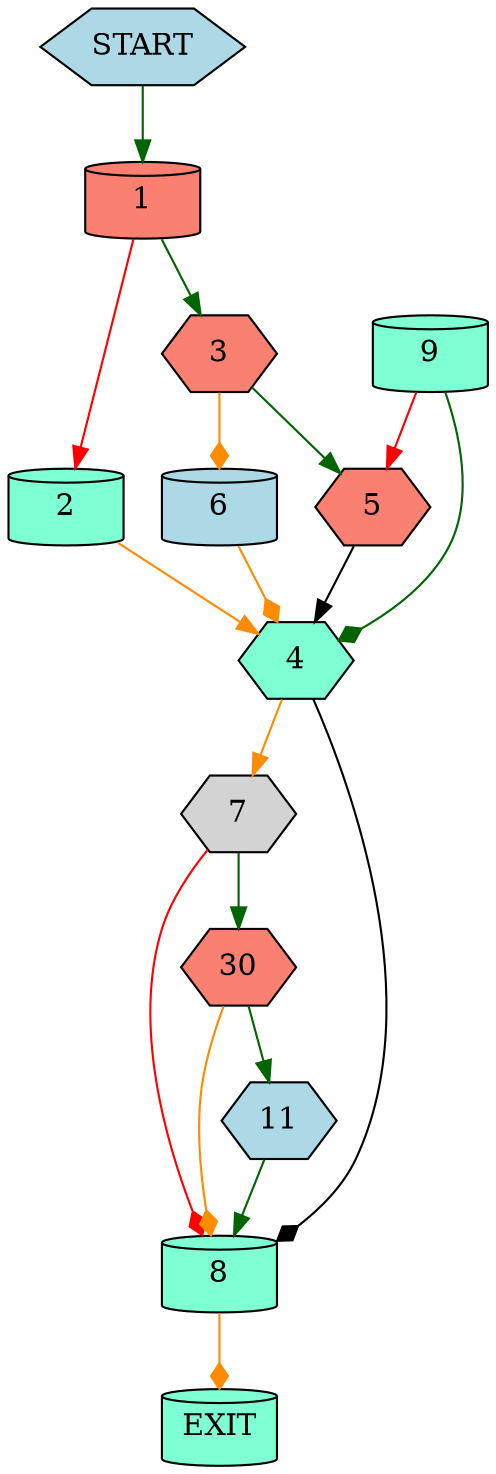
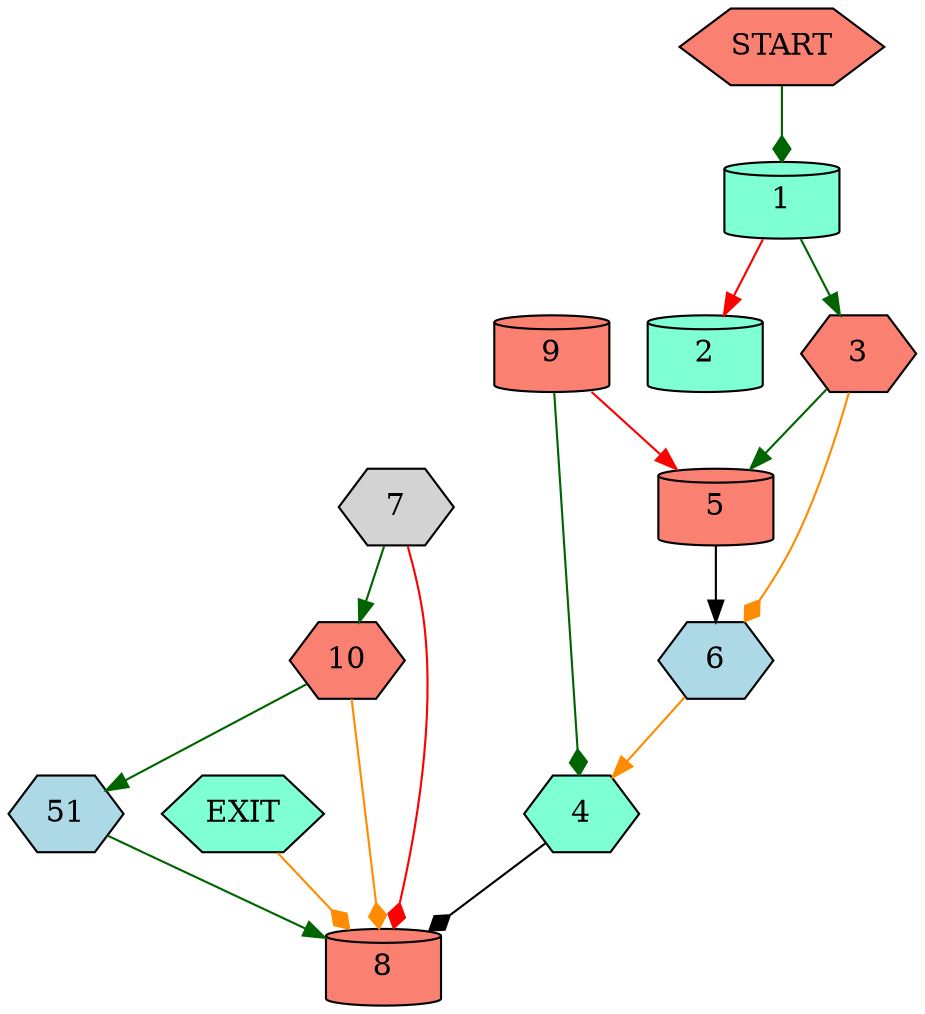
node "START": fillcolor lightblue -> salmon
edge "START" -> "1": arrowhead normal -> diamond
node "1": fillcolor salmon -> aquamarine
node "9": fillcolor aquamarine -> salmon
node "6": shape cylinder -> hexagon
node "5": shape hexagon -> cylinder
edge "6" -> "4": arrowhead diamond -> normal
edge "5" -> "4": now "5" -> "6"
edge "2" -> "4": removed
edge "4" -> "7": removed
node "30": label "30" -> "10"
node "11": label "11" -> "51"
node "8": fillcolor aquamarine -> salmon
edge "8" -> "EXIT": reversed
node "EXIT": shape cylinder -> hexagon
